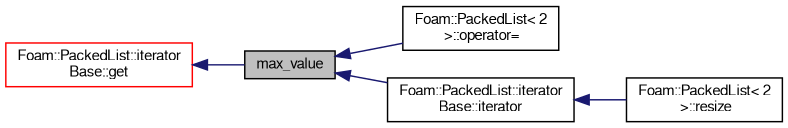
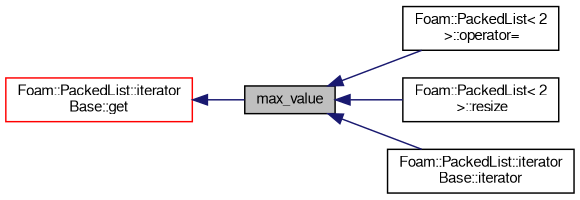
edge "Foam::PackedList< 2 >::resize" -> "Foam::PackedList::iterator Base::iterator": now "Foam::PackedList< 2 >::resize" -> "max_value"
